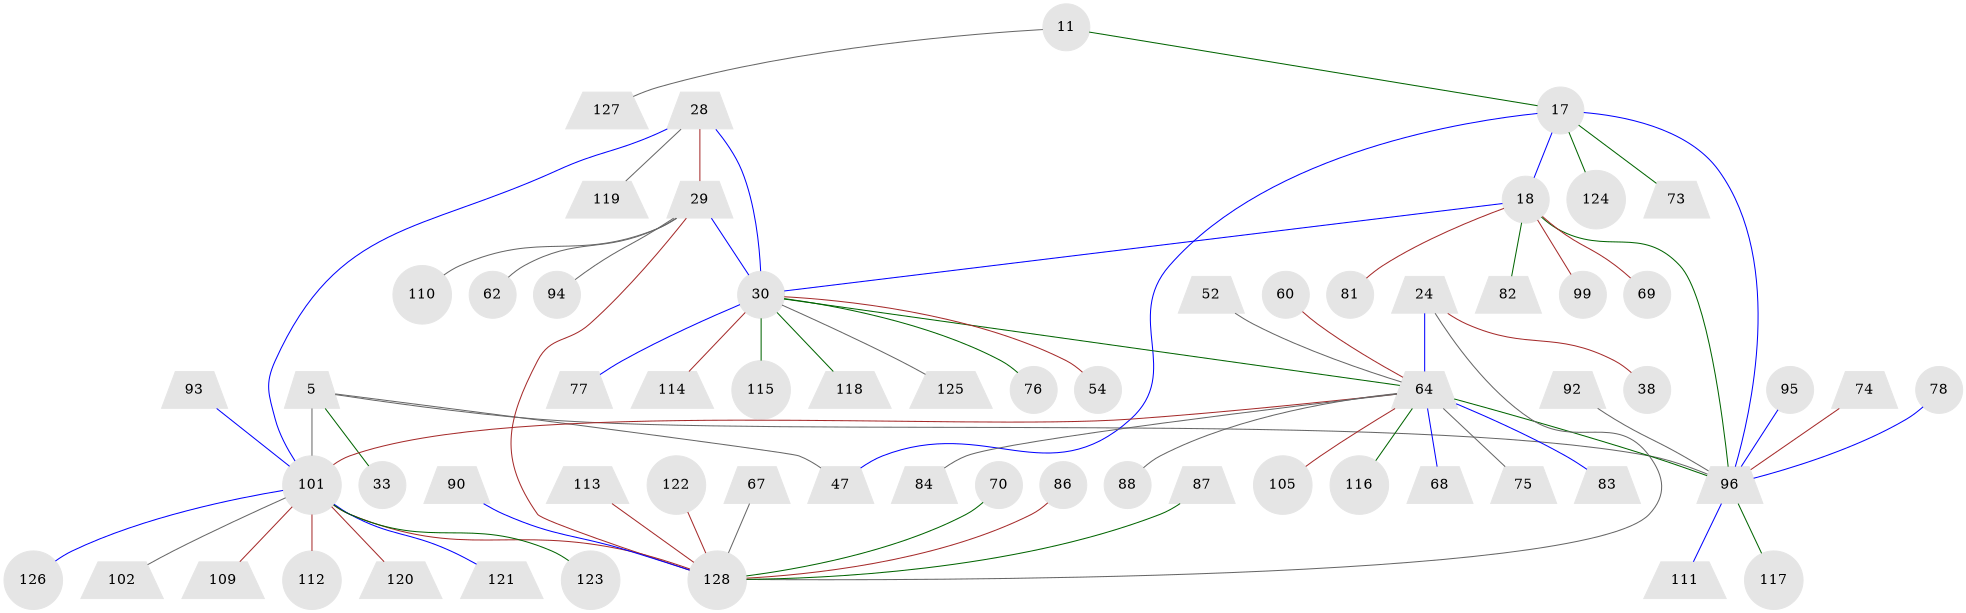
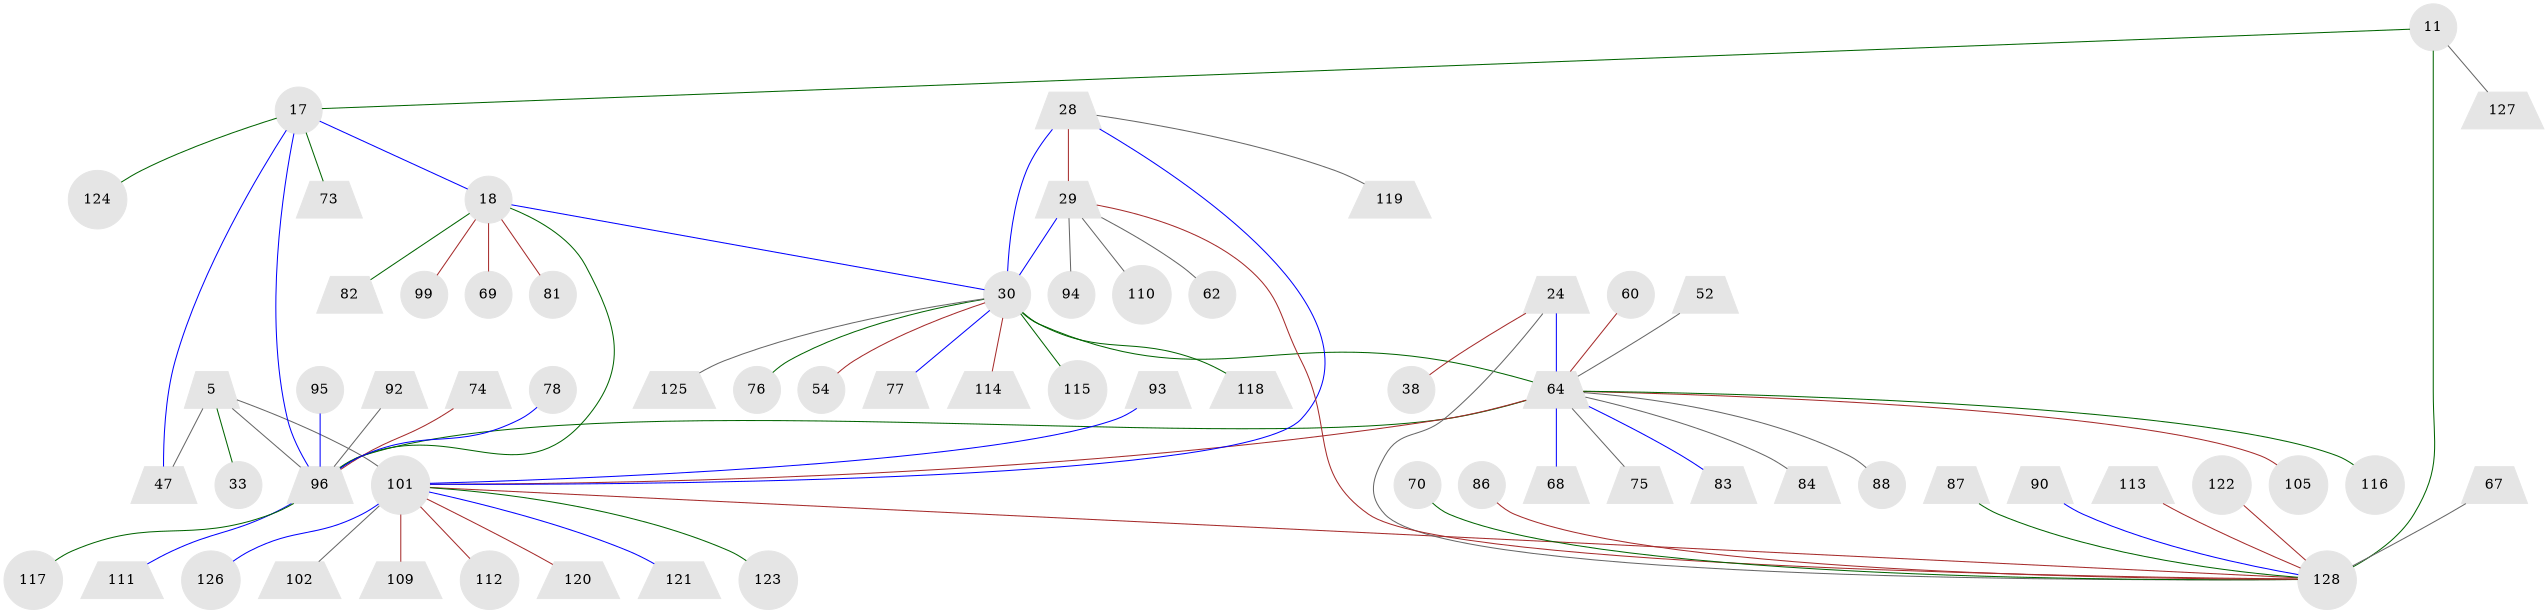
edge "11" -- "128": added
